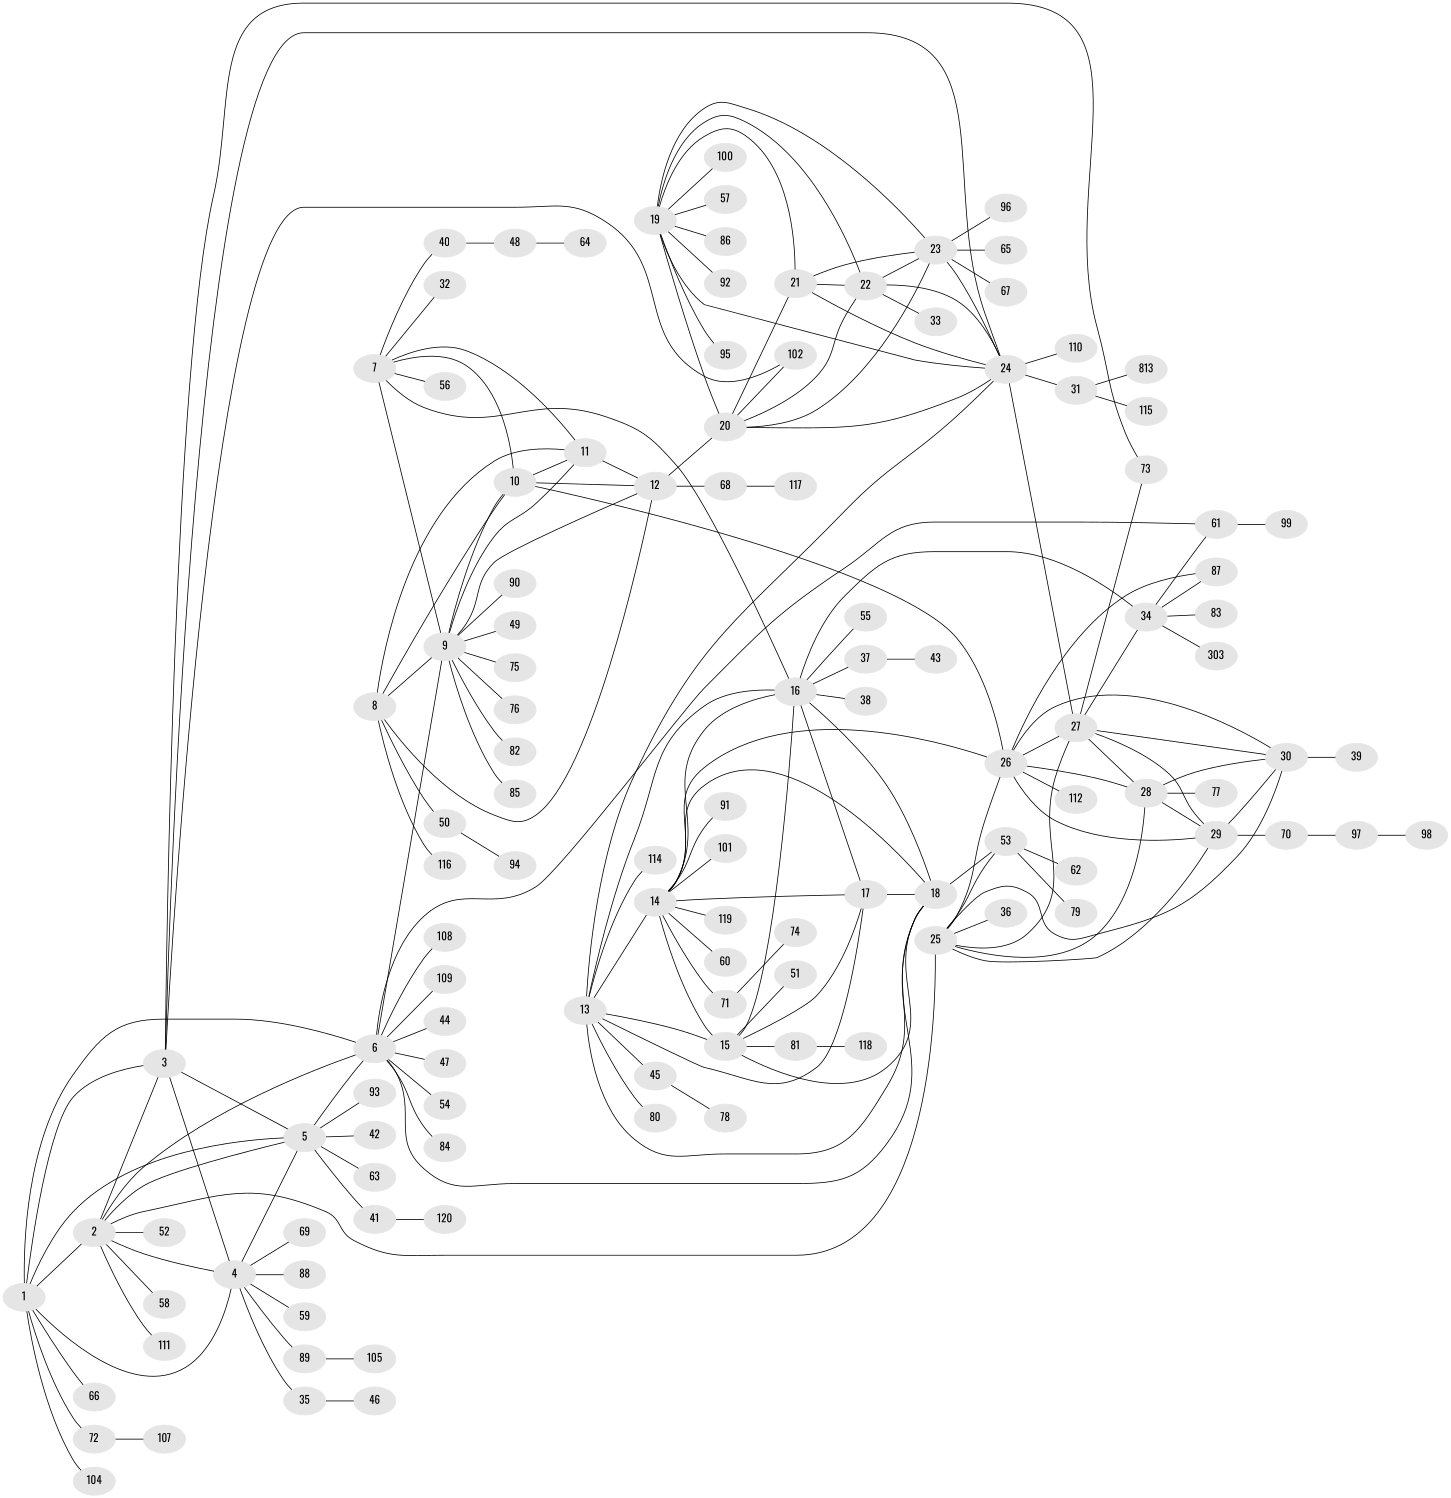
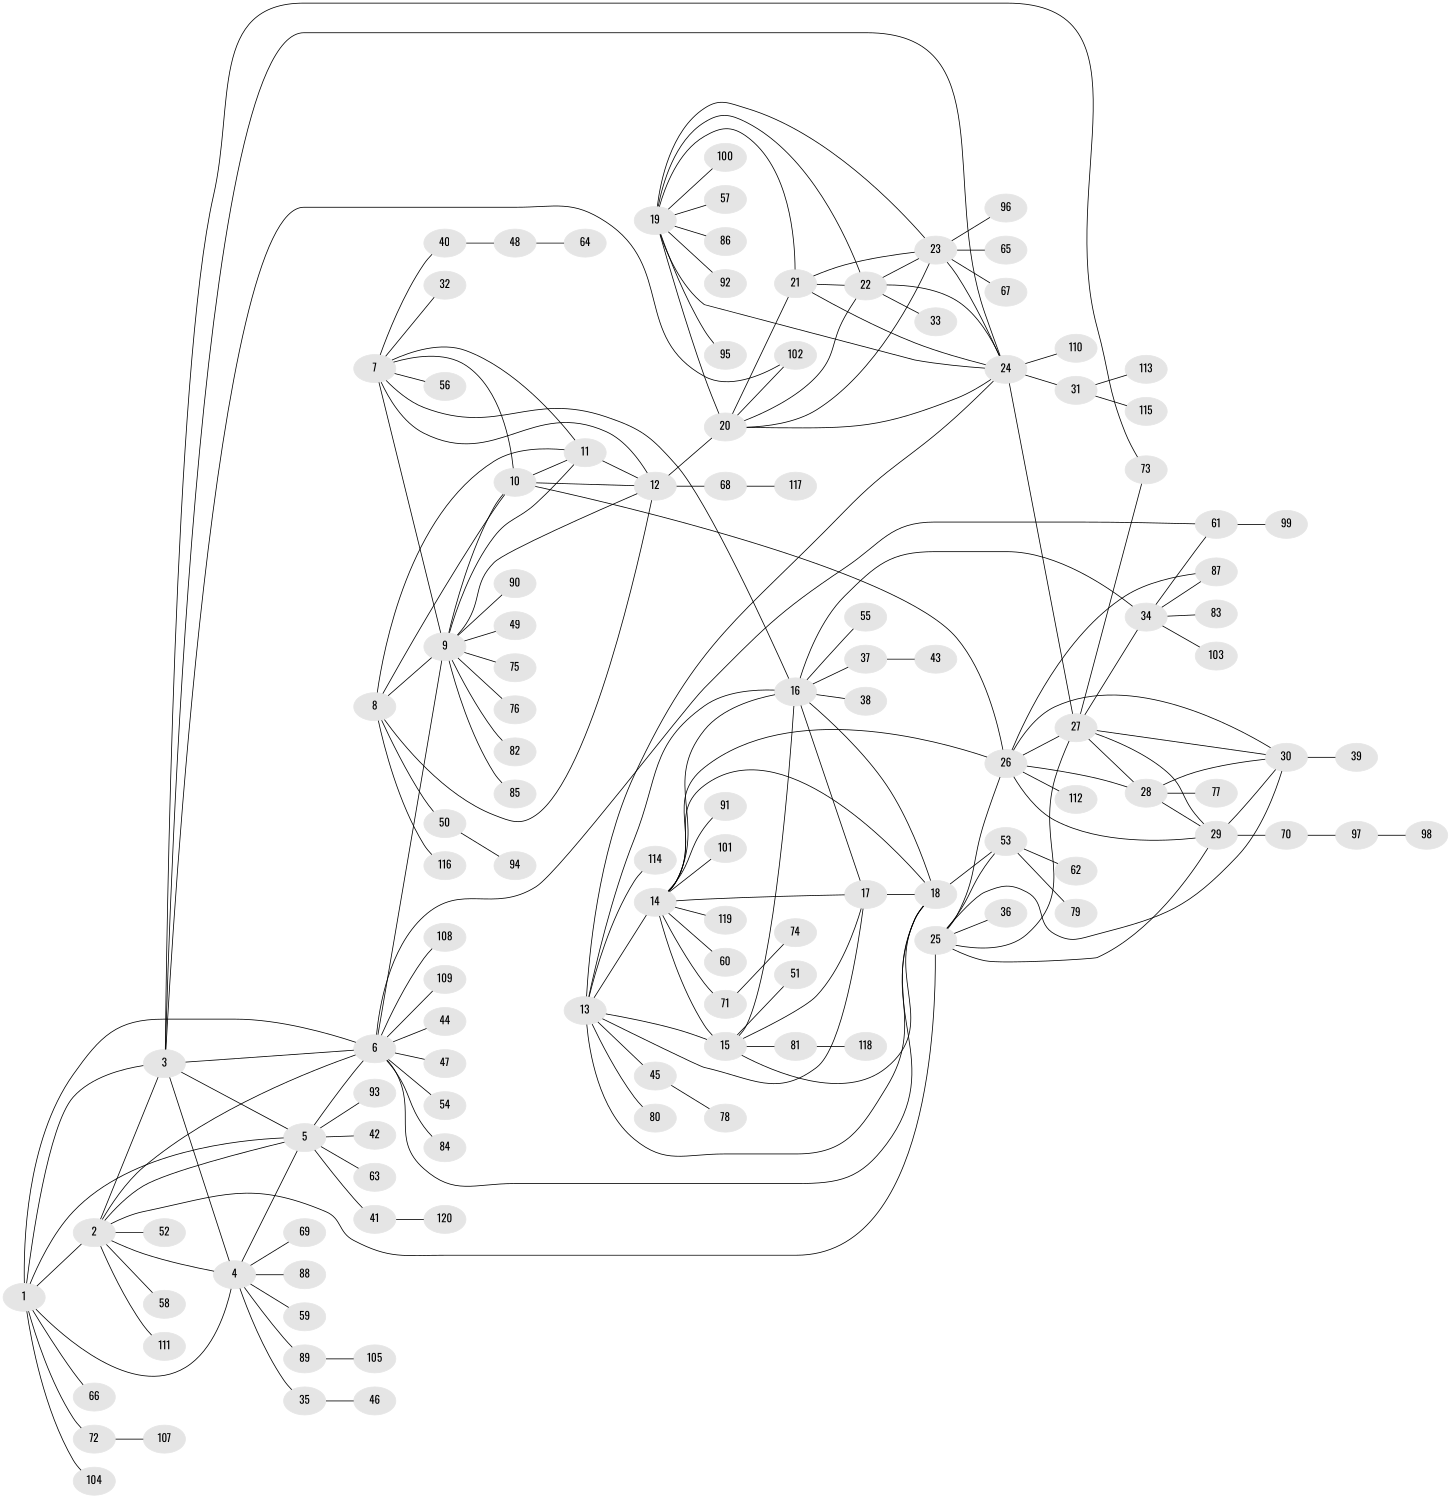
node "813": label "813" -> "113"
edge "7" -- "12": added
node "303": label "303" -> "103"
edge "28" -- "25": removed
edge "6" -- "3": added
